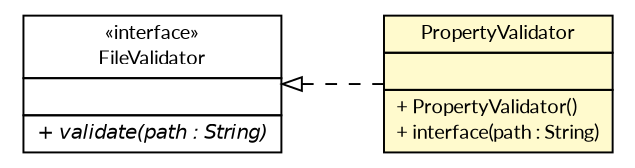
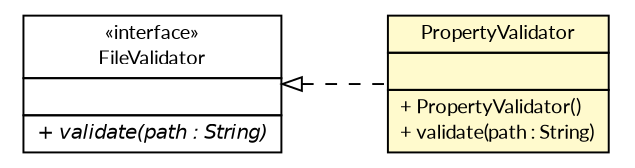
node "PropertyValidator": text "+ interface(path : String)" -> "+ validate(path : String)"
